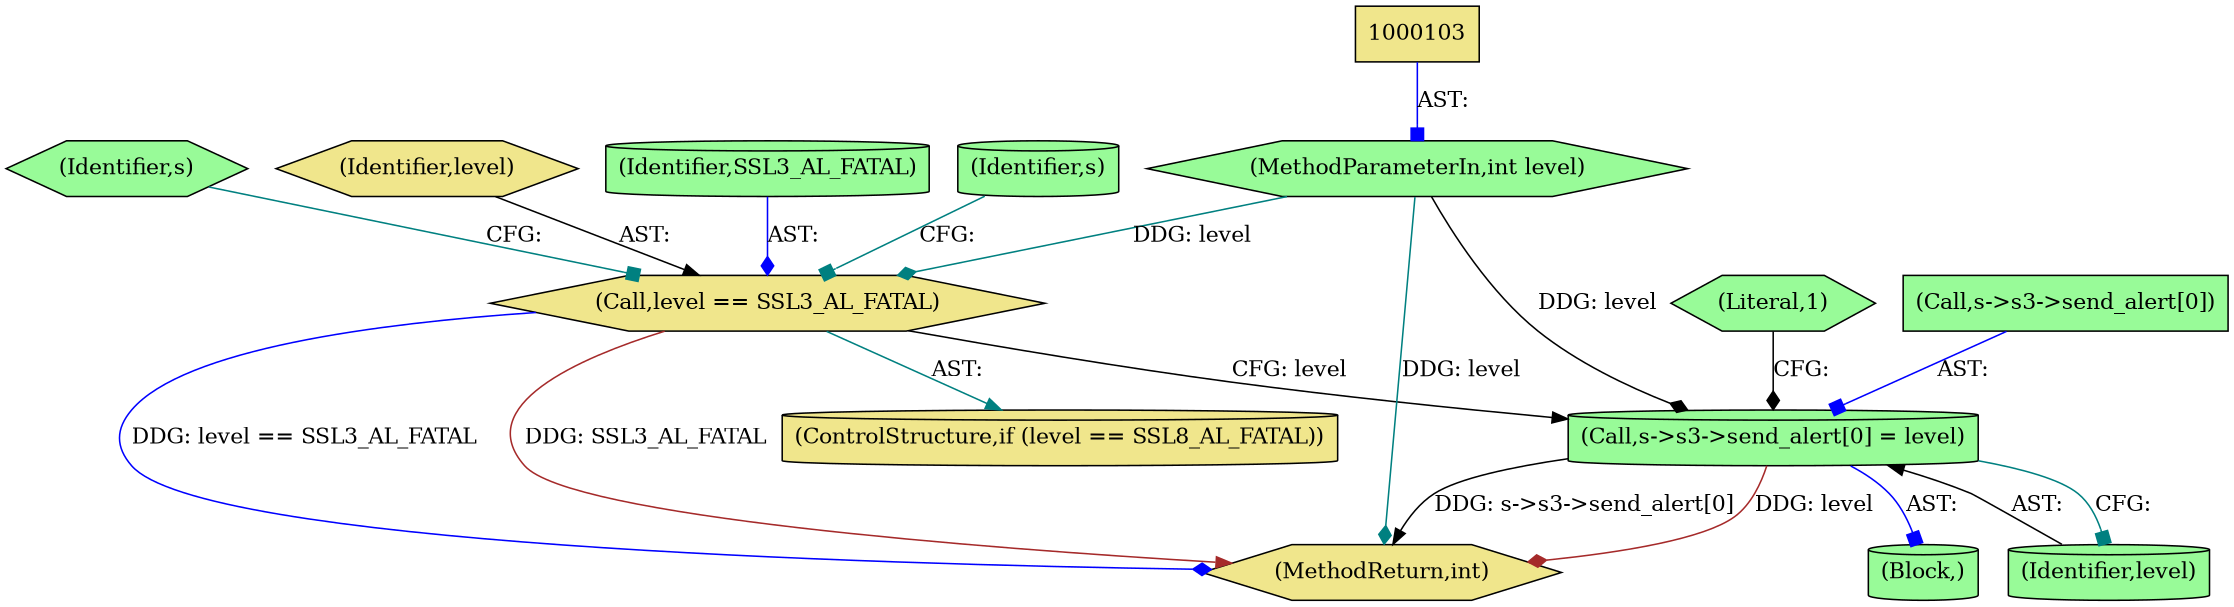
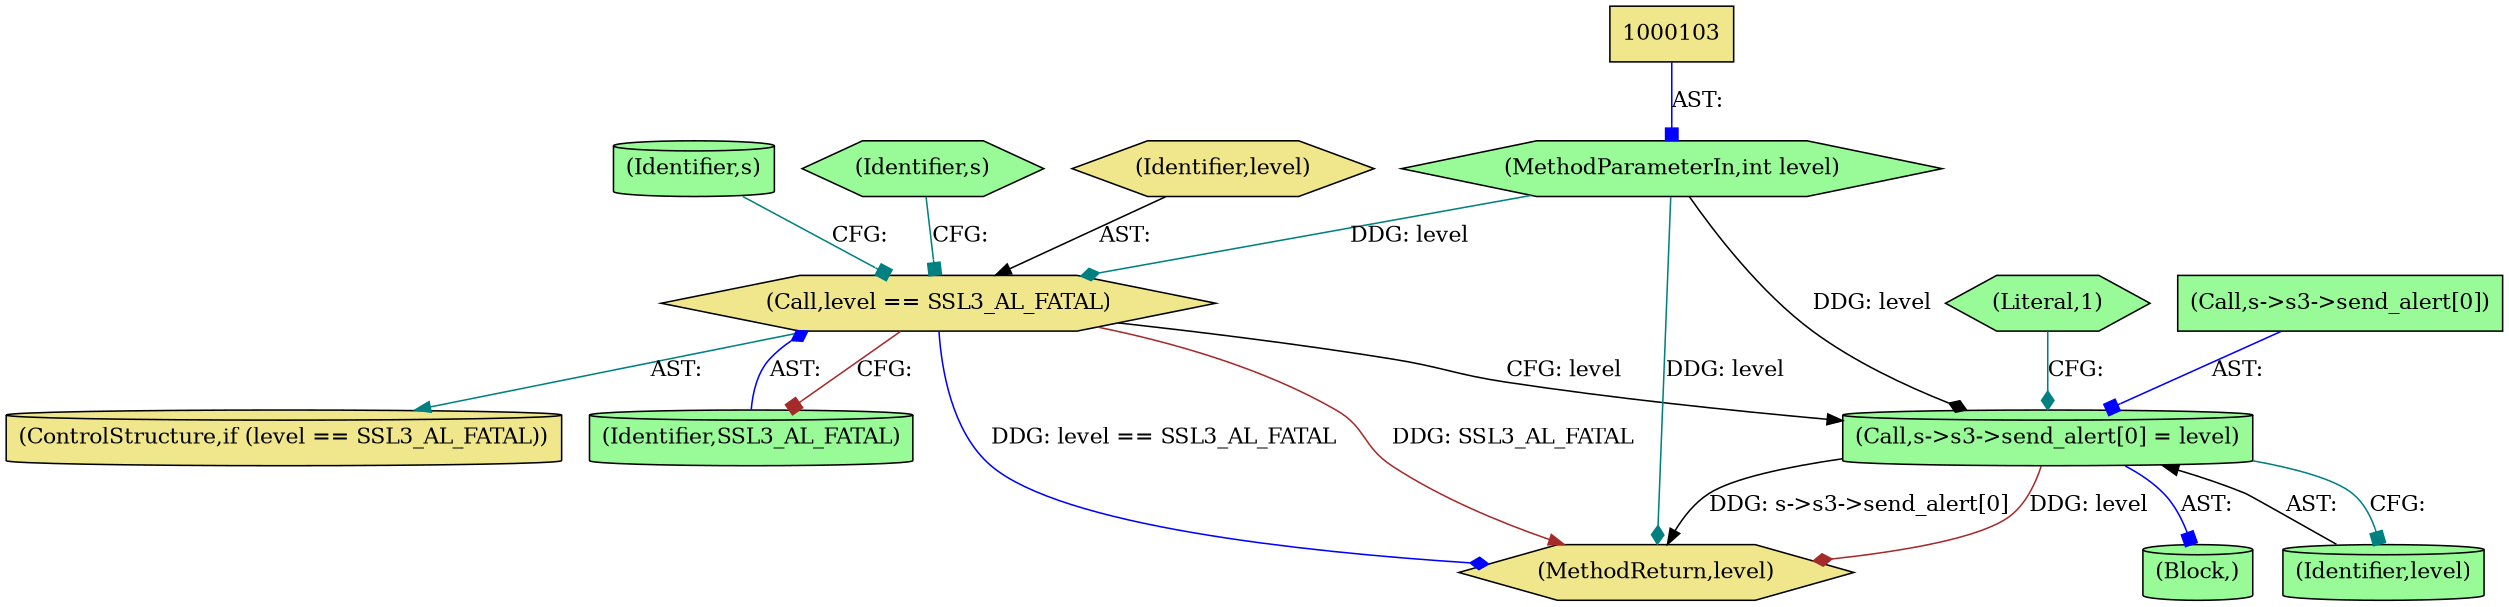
edge "(Literal,1)" -> "(Call,s->s3->send_alert[0] = level)": color black -> teal
edge "(Call,level == SSL3_AL_FATAL)" -> "(Identifier,SSL3_AL_FATAL)": added, label "CFG:"
node "(ControlStructure,if (level == SSL8_AL_FATAL))": label "(ControlStructure,if (level == SSL8_AL_FATAL))" -> "(ControlStructure,if (level == SSL3_AL_FATAL))"
node "(MethodReturn,int)": label "(MethodReturn,int)" -> "(MethodReturn,level)"
